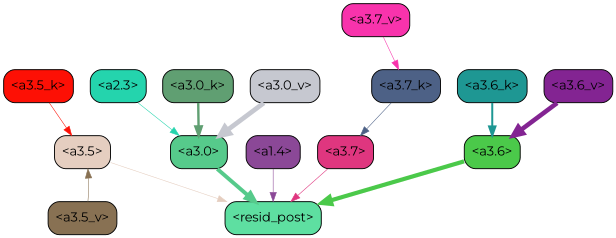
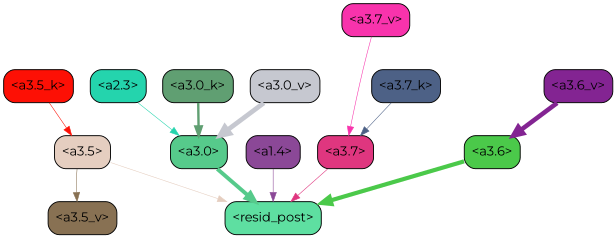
edge "<a3.7_v>" -> "<a3.7_k>": now "<a3.7_v>" -> "<a3.7>"
node "<a3.6_k>": removed
edge "<a3.5_v>" -> "<a3.5>": reversed
